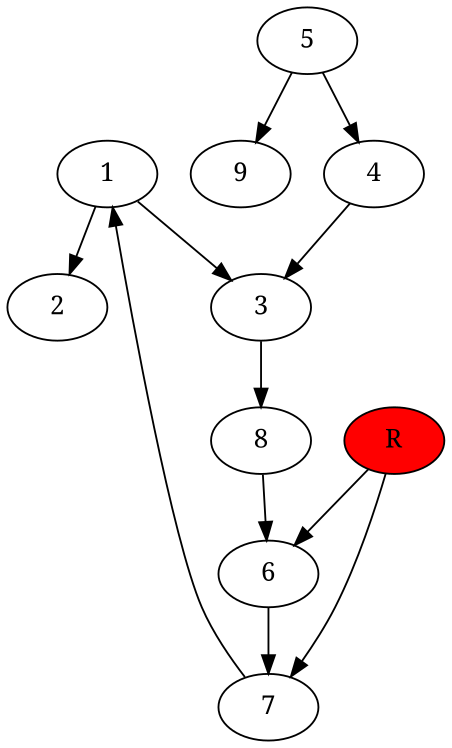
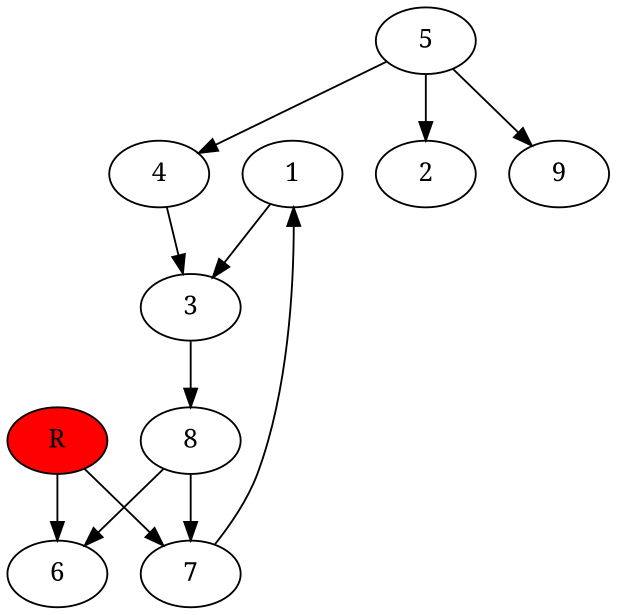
edge "1" -> "2": now "5" -> "2"
edge "6" -> "7": now "8" -> "7"
